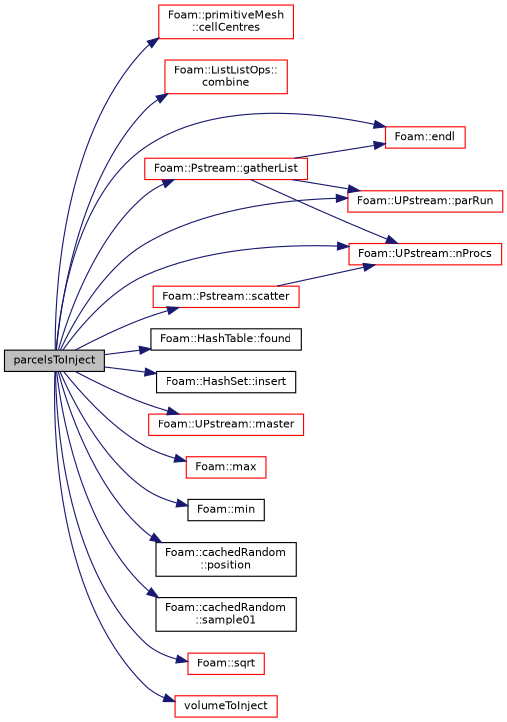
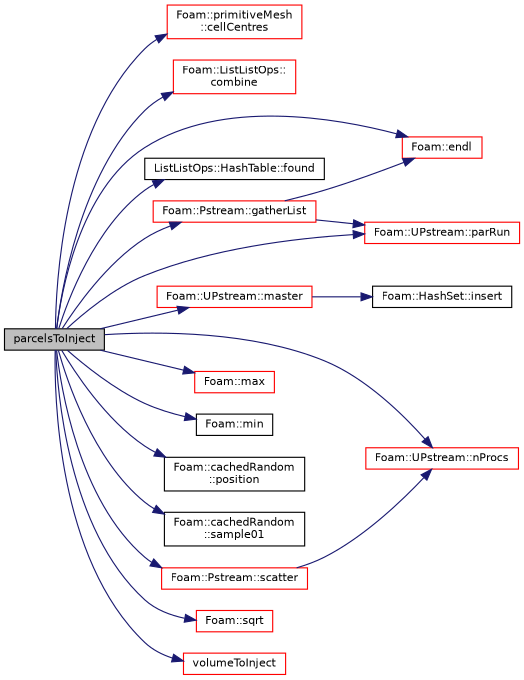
edge "Foam::Pstream::gatherList" -> "Foam::UPstream::nProcs": removed
node "Foam::HashTable::found": label "Foam::HashTable::found" -> "ListListOps::HashTable::found"
edge "parcelsToInject" -> "Foam::HashSet::insert": now "Foam::UPstream::master" -> "Foam::HashSet::insert"
